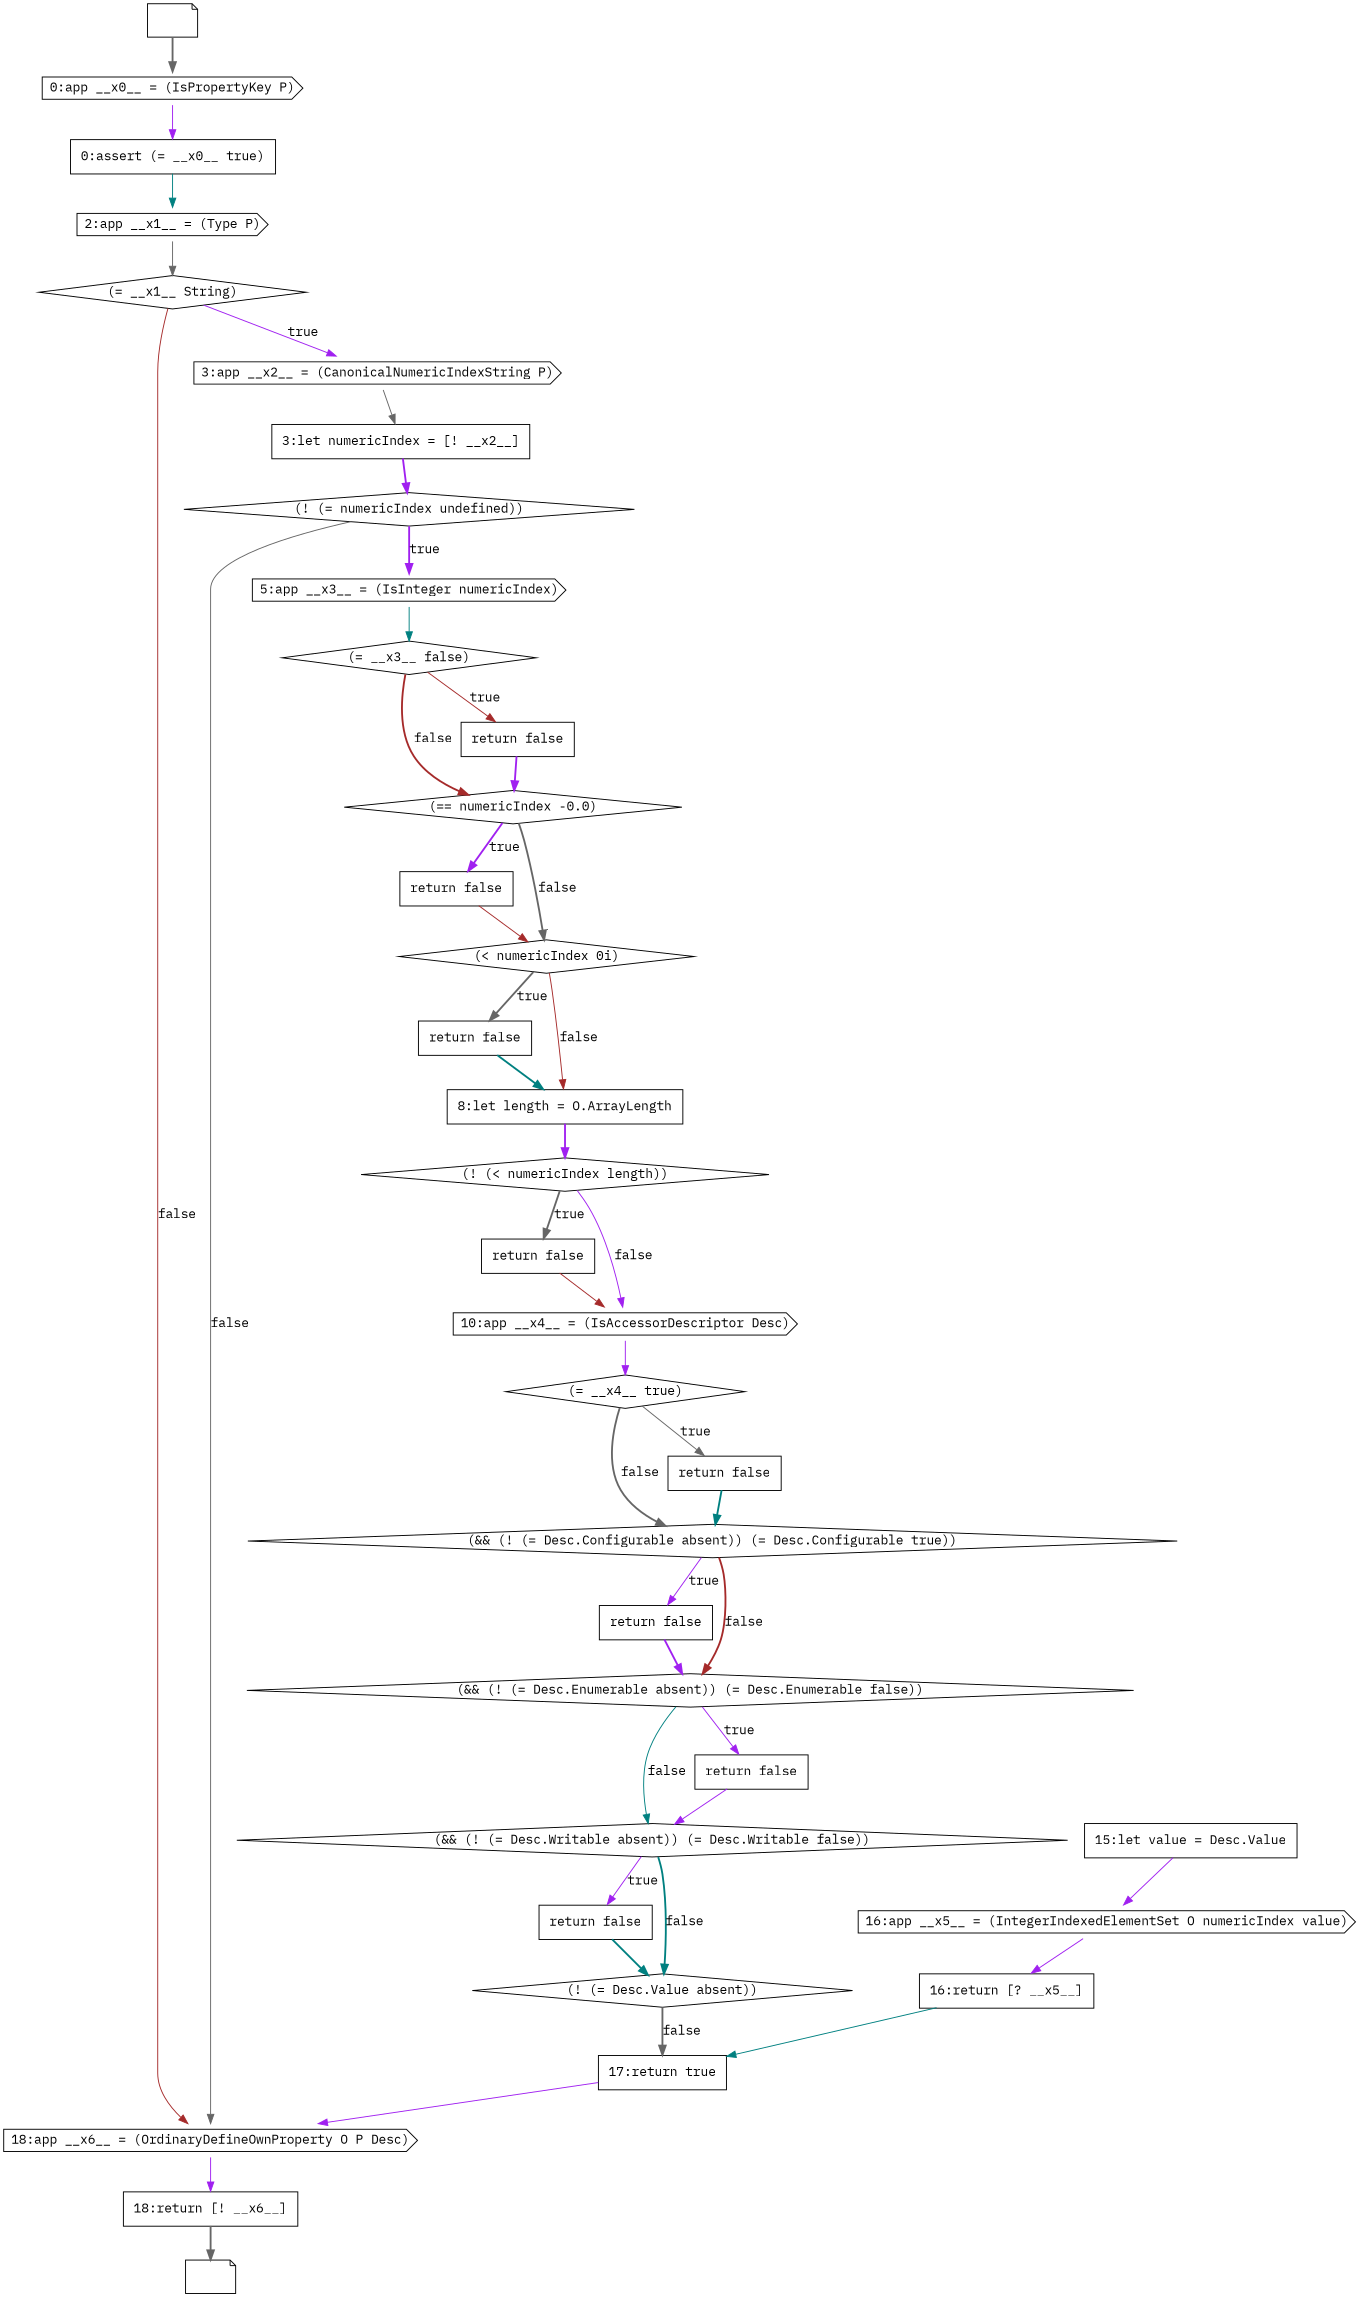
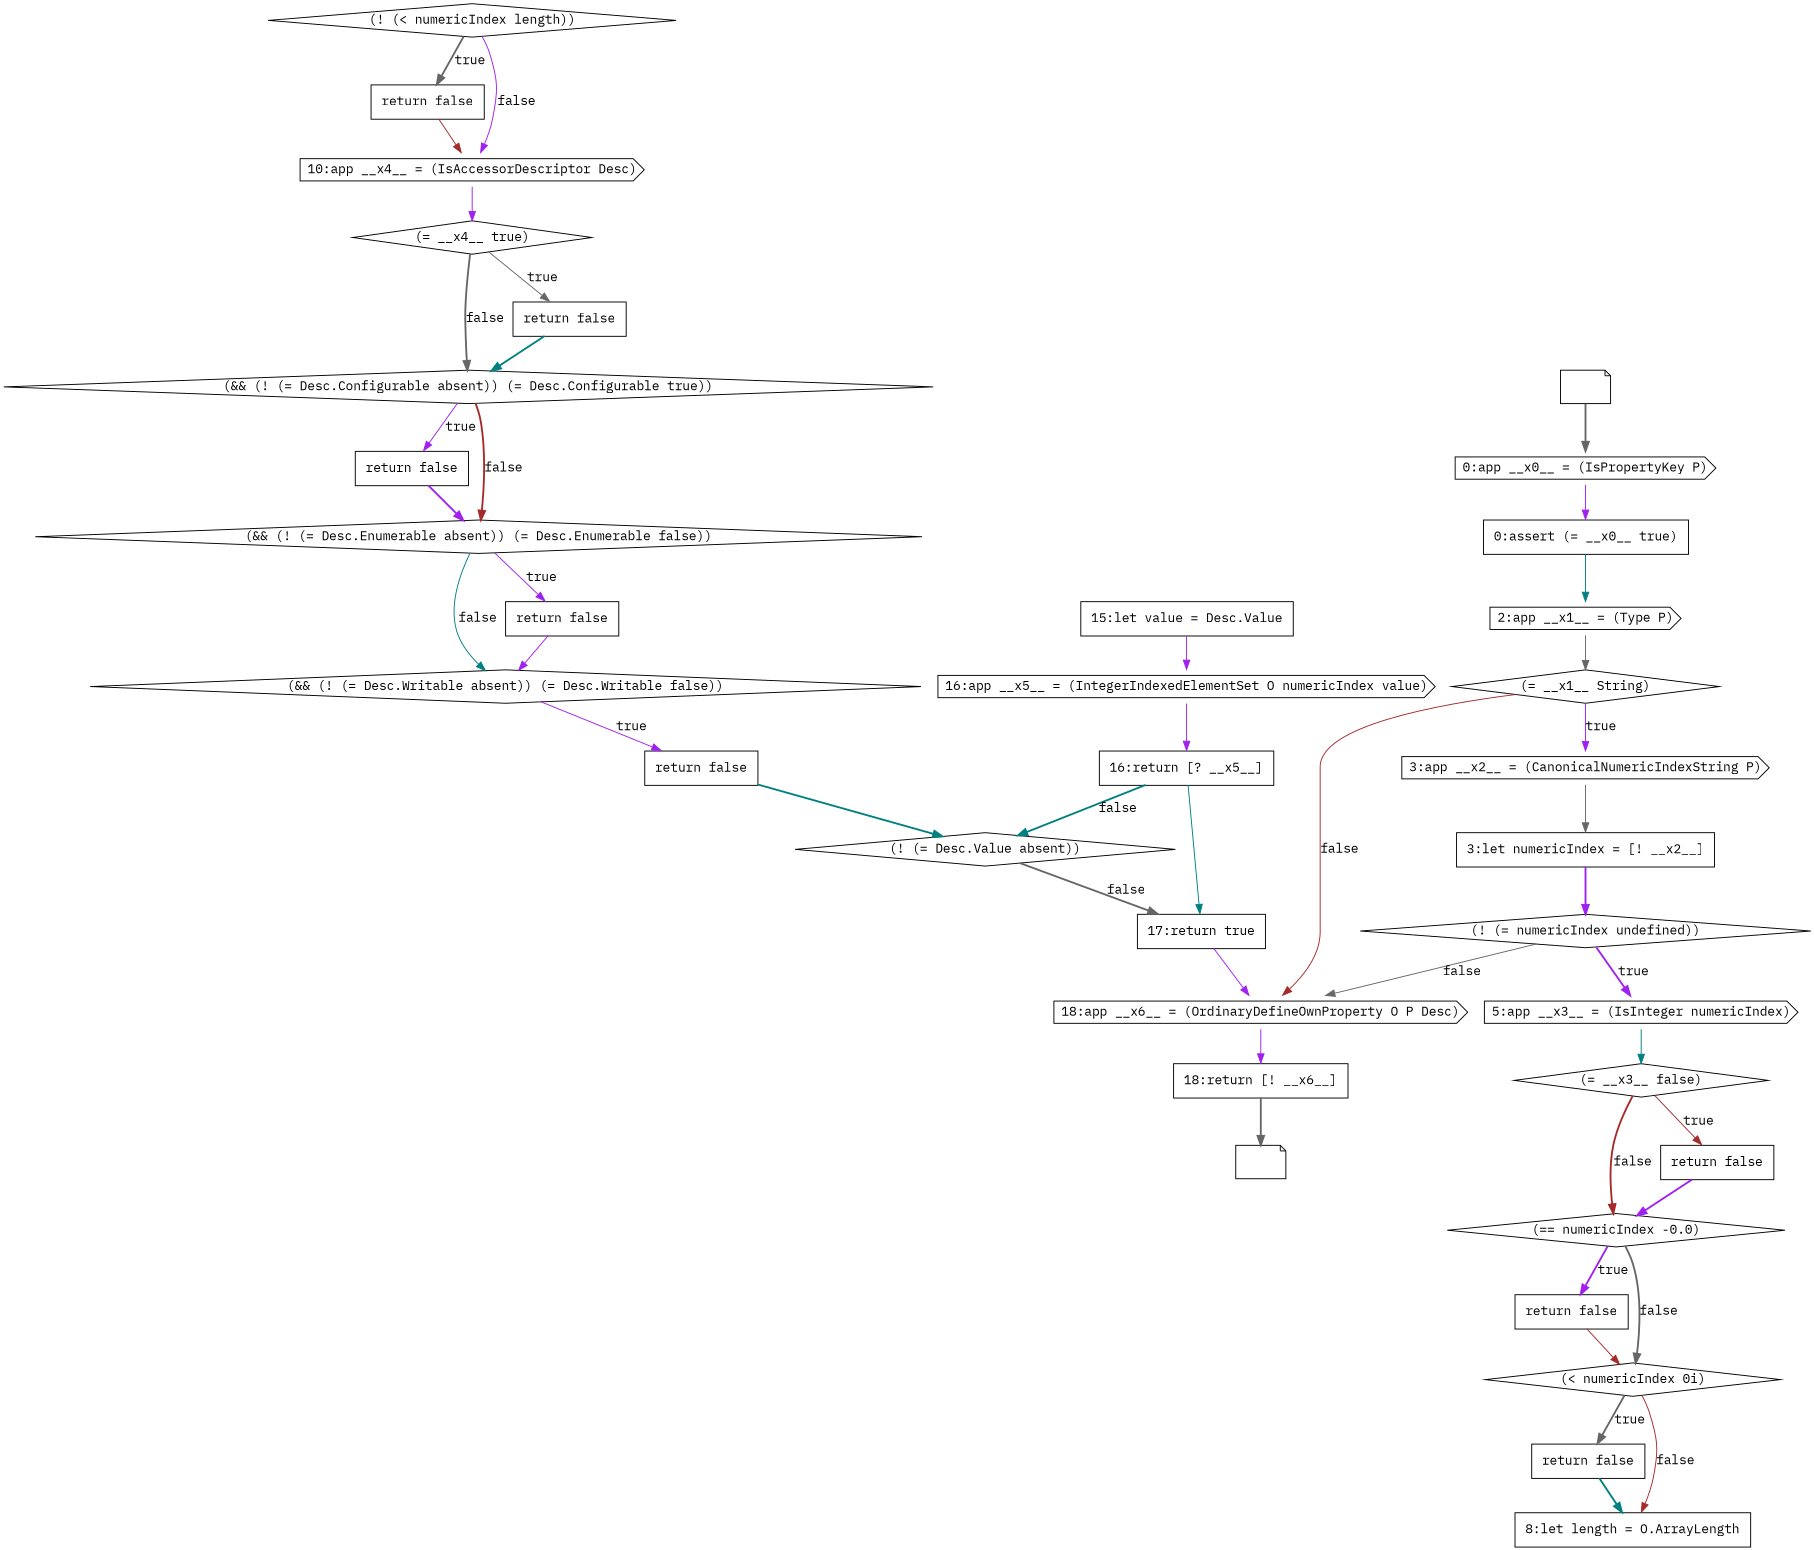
edge "8:let length = O.ArrayLength" -> "(! (< numericIndex length))": removed
edge "(&& (! (= Desc.Writable absent)) (= Desc.Writable false))" -> "(! (= Desc.Value absent))": now "16:return [? __x5__]" -> "(! (= Desc.Value absent))"
